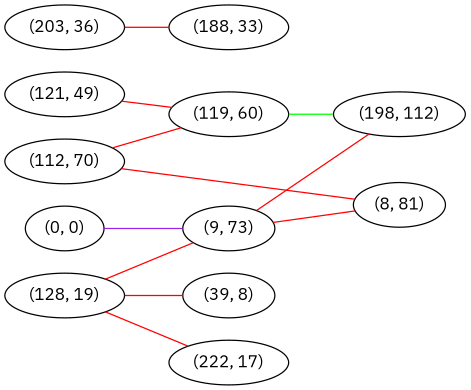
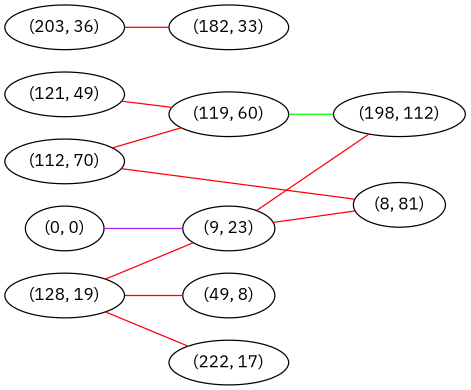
node "(188, 33)": label "(188, 33)" -> "(182, 33)"
node "(9, 73)": label "(9, 73)" -> "(9, 23)"
node "(39, 8)": label "(39, 8)" -> "(49, 8)"
